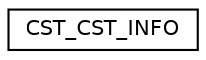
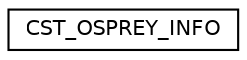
node "CST_CST_INFO": label "CST_CST_INFO" -> "CST_OSPREY_INFO"
